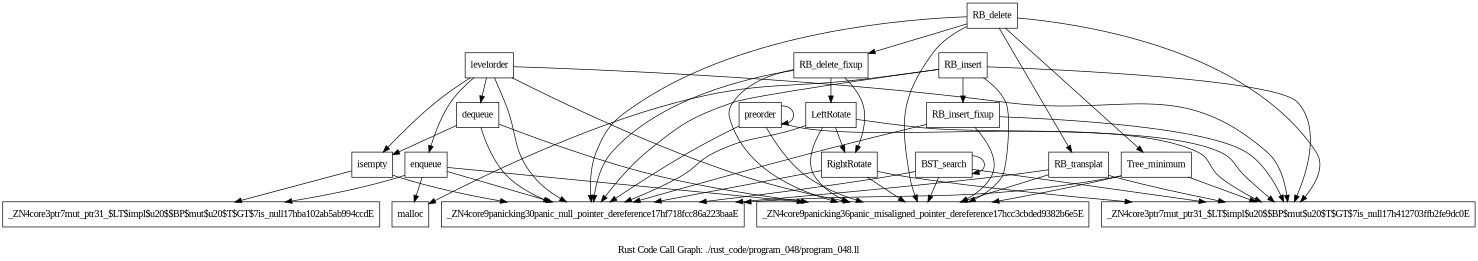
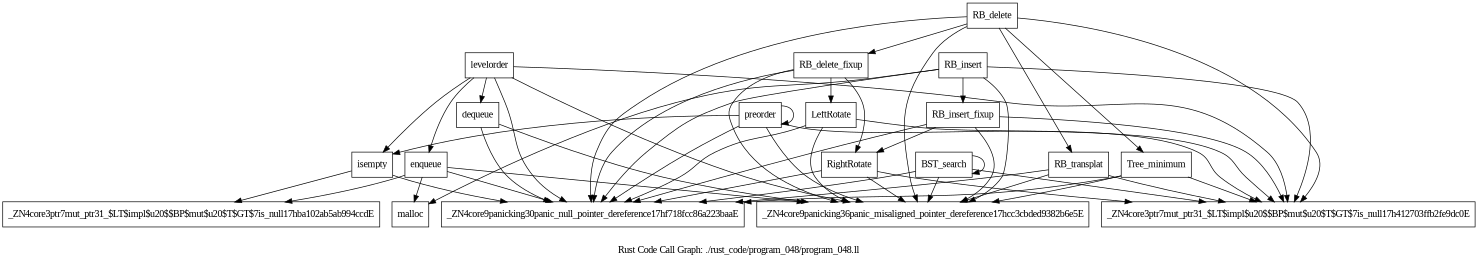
edge "LeftRotate" -> "RightRotate": now "RB_insert_fixup" -> "RightRotate"
edge "dequeue" -> "isempty": now "preorder" -> "isempty"
